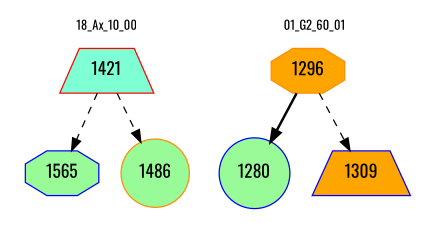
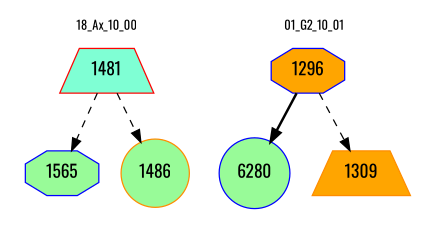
cluster "01_G2_60_01": label "01_G2_60_01" -> "01_G2_10_01"
node "1421": label "1421" -> "1481"
node "1296": color darkorange -> blue
node "1280": label "1280" -> "6280"
node "1309": color blue -> darkorange
